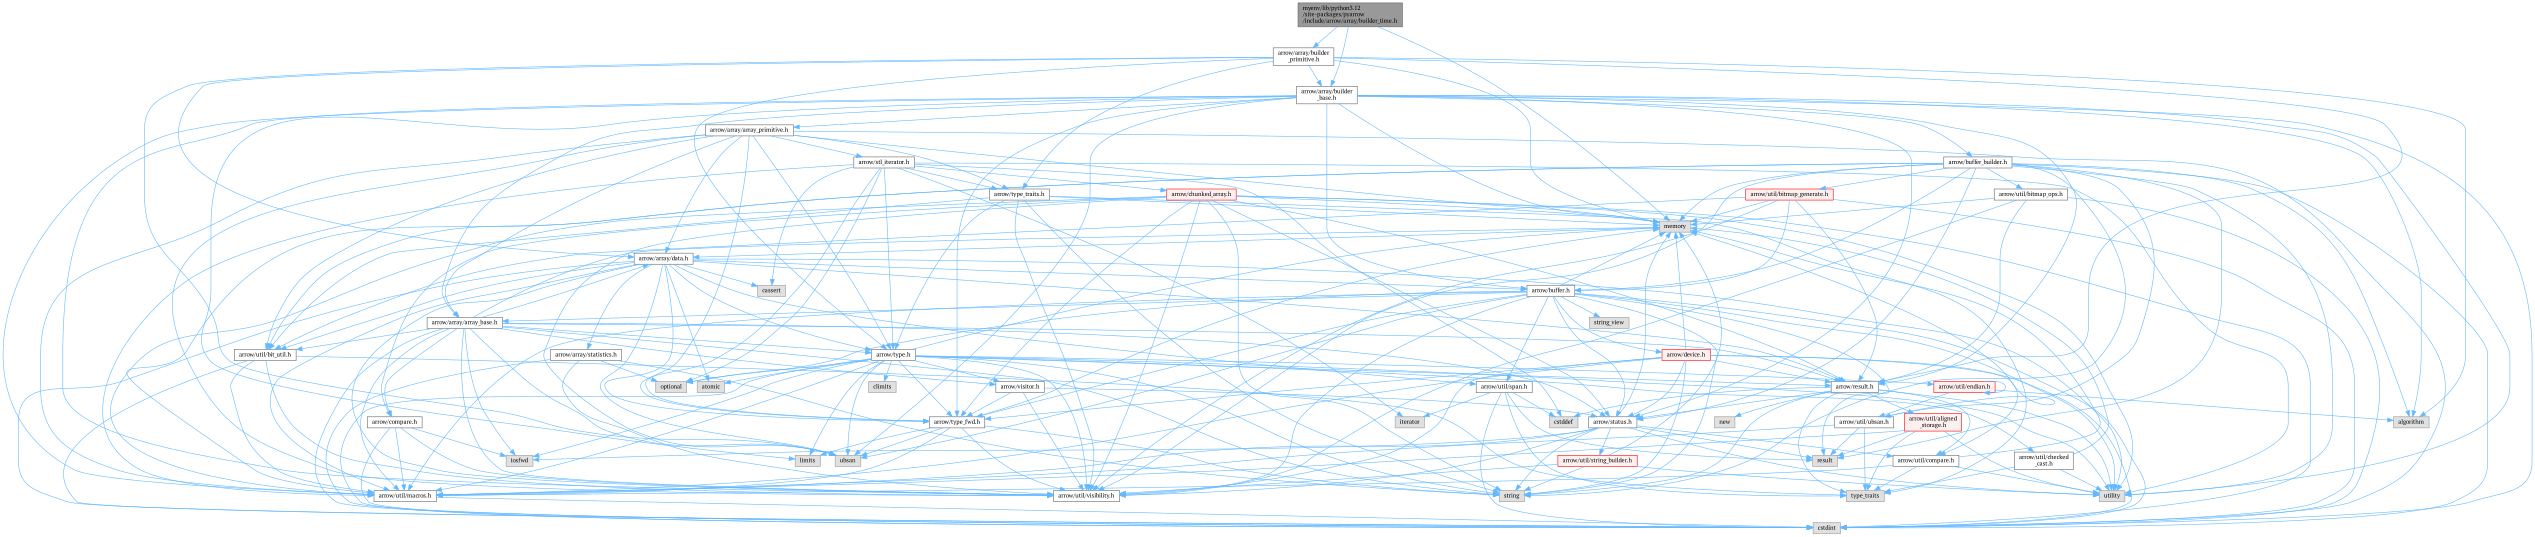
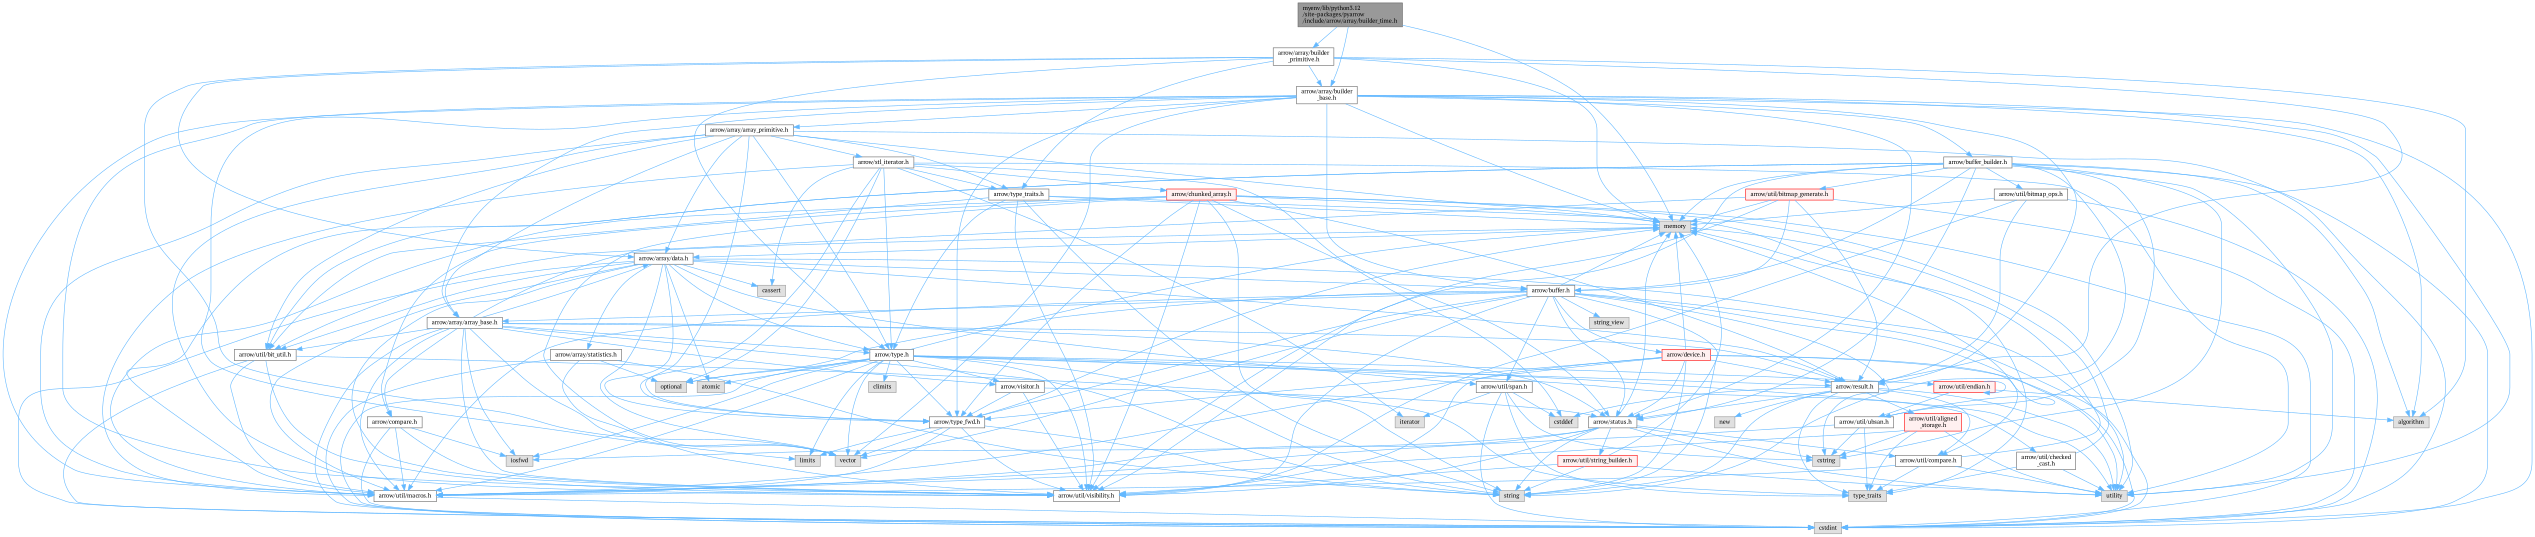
node "ubsan": label "ubsan" -> "vector"
node "result": label "result" -> "cstring"
